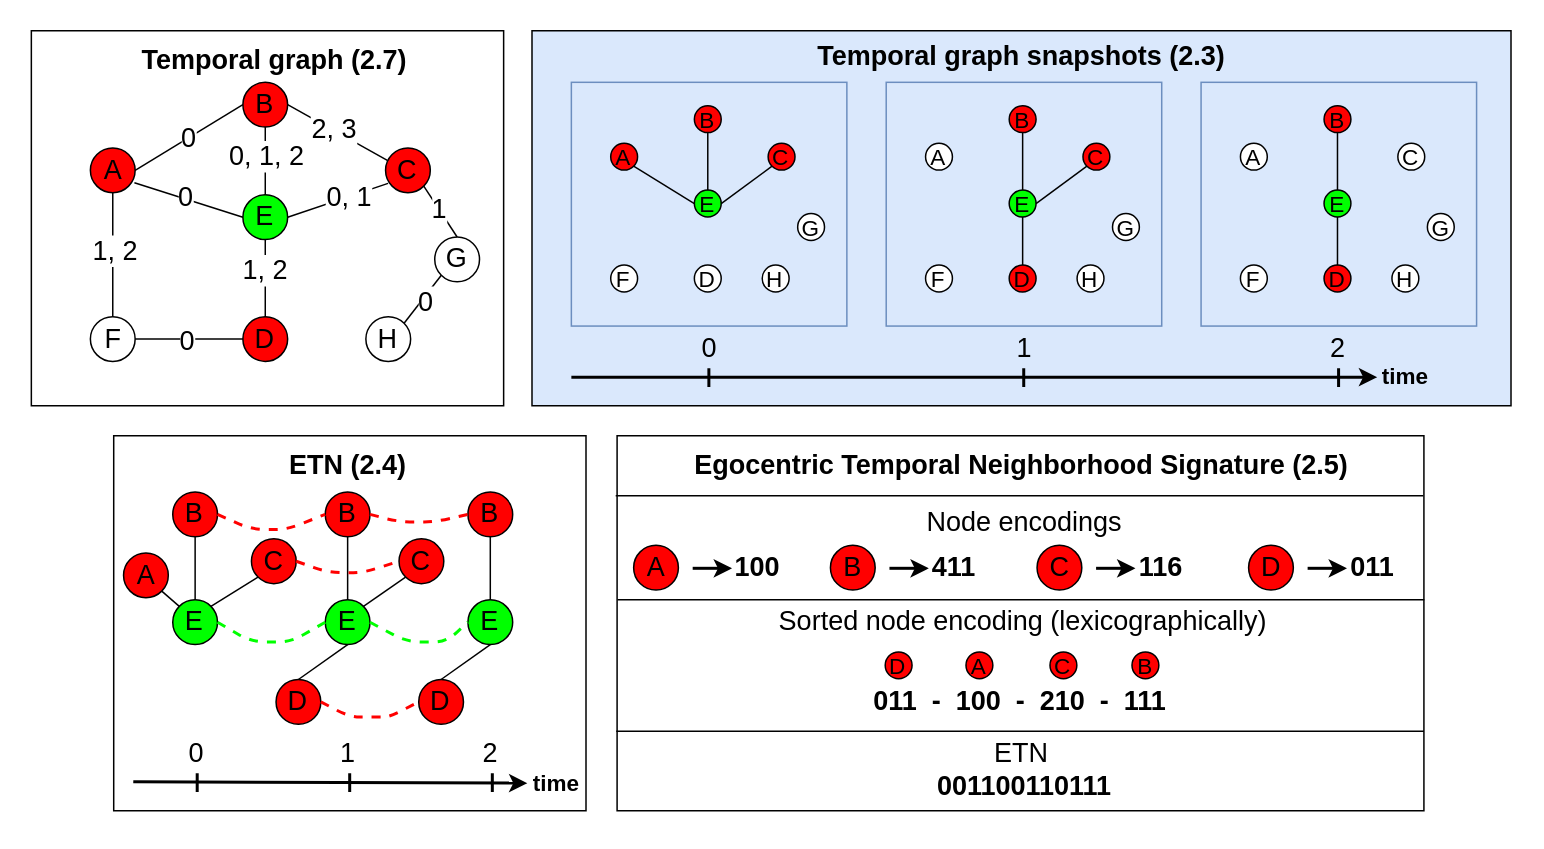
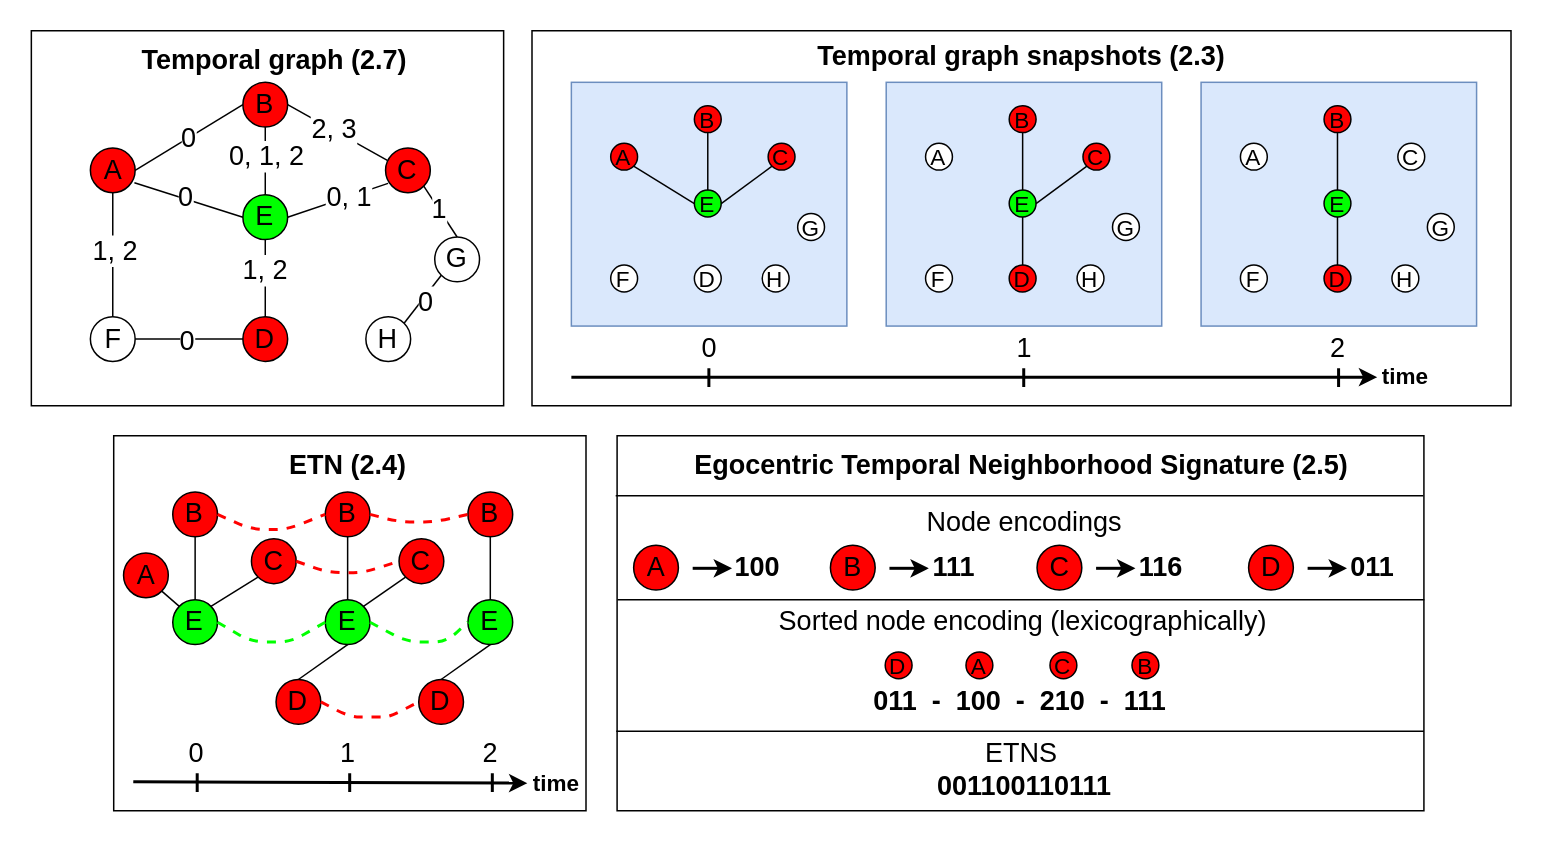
node "Temporal graph snapshots (2.3)": fillcolor #dae8fc -> #ffffff
node "411": label "411" -> "111"
node "ETN": label "ETN" -> "ETNS"
